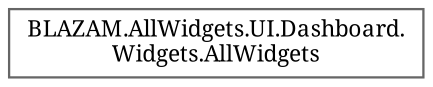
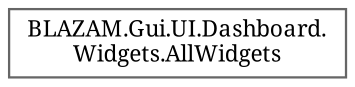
node "BLAZAM.AllWidgets.UI.Dashboard. Widgets.AllWidgets": label "BLAZAM.AllWidgets.UI.Dashboard. Widgets.AllWidgets" -> "BLAZAM.Gui.UI.Dashboard. Widgets.AllWidgets"
